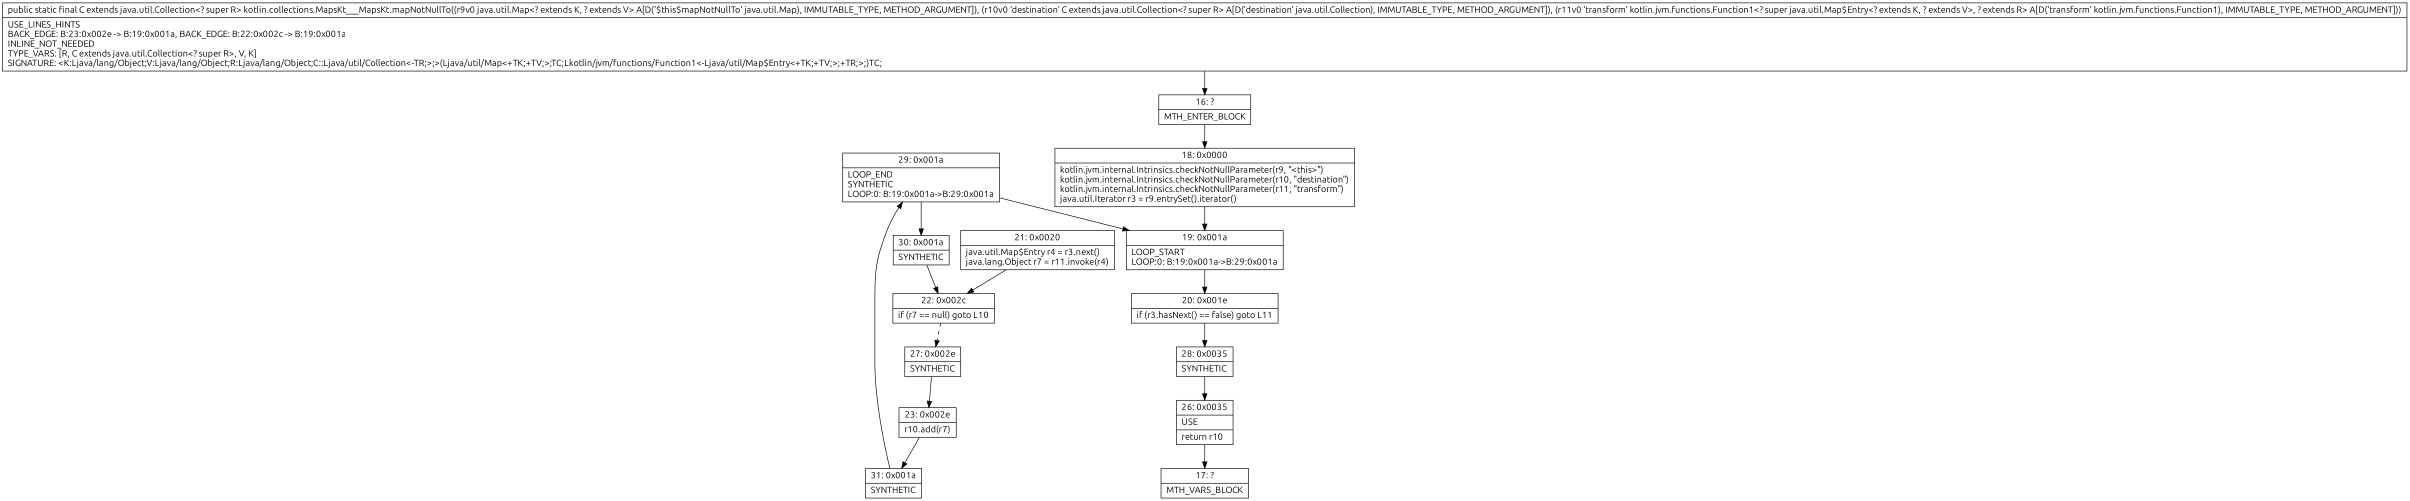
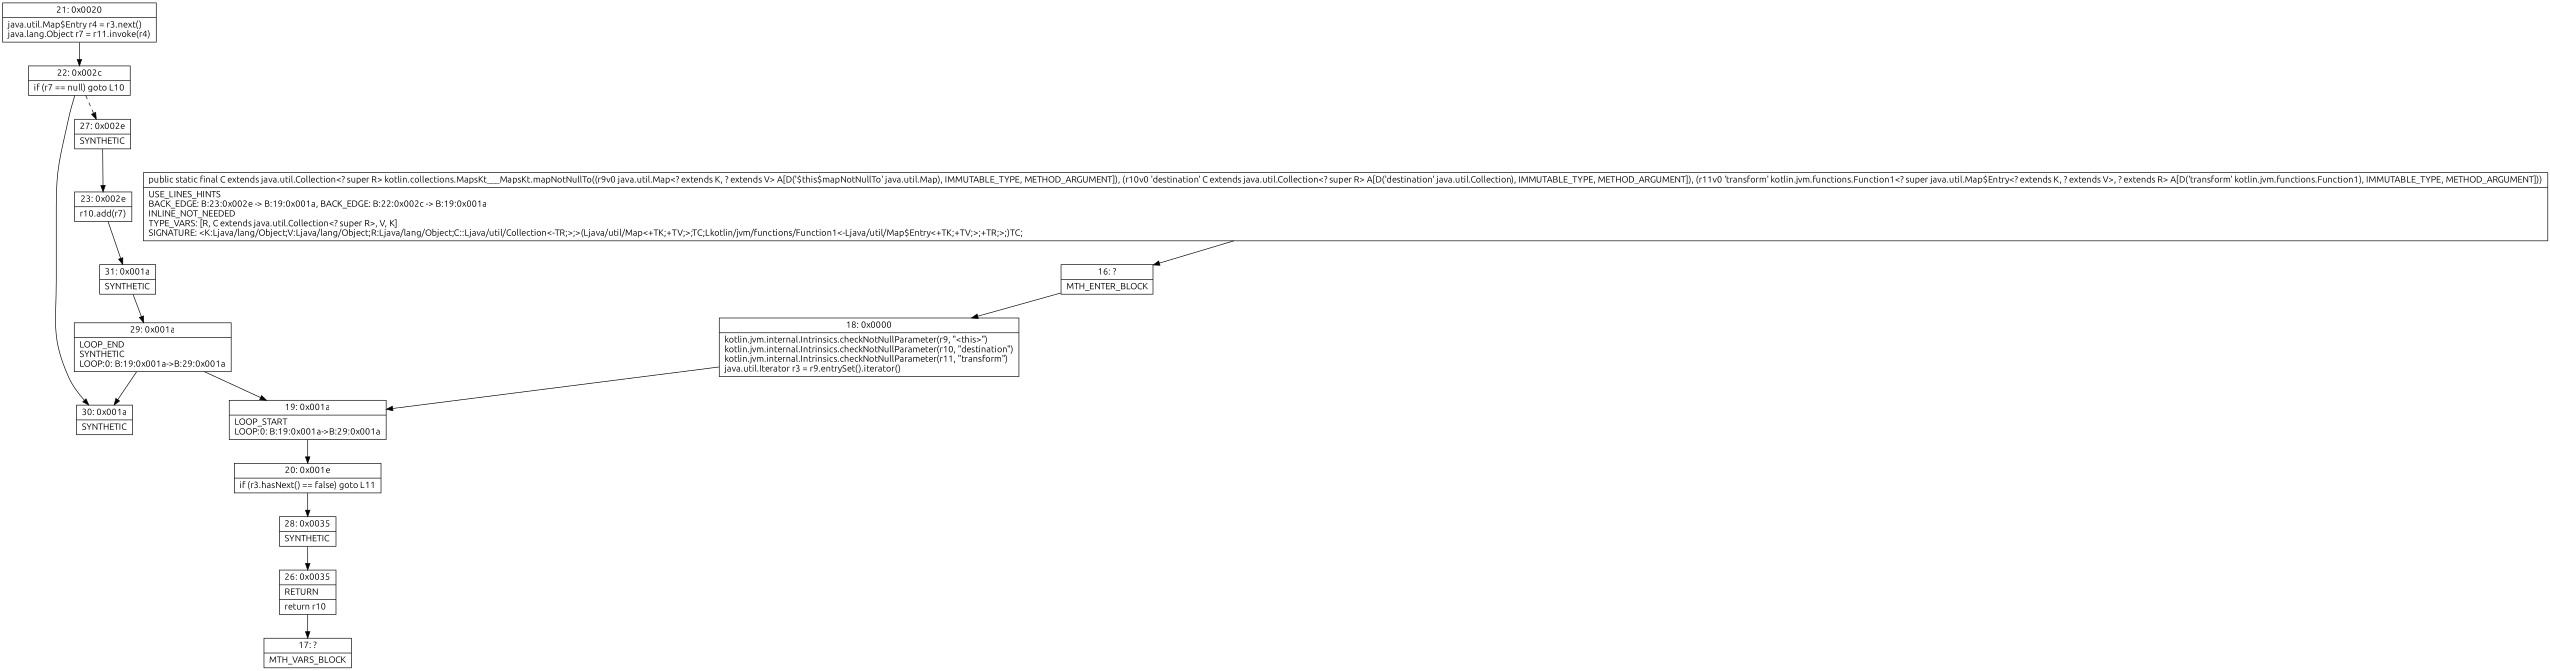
edge "30: 0x001a" -> "22: 0x002c": reversed
node "26: 0x0035": text "USE" -> "RETURN"
